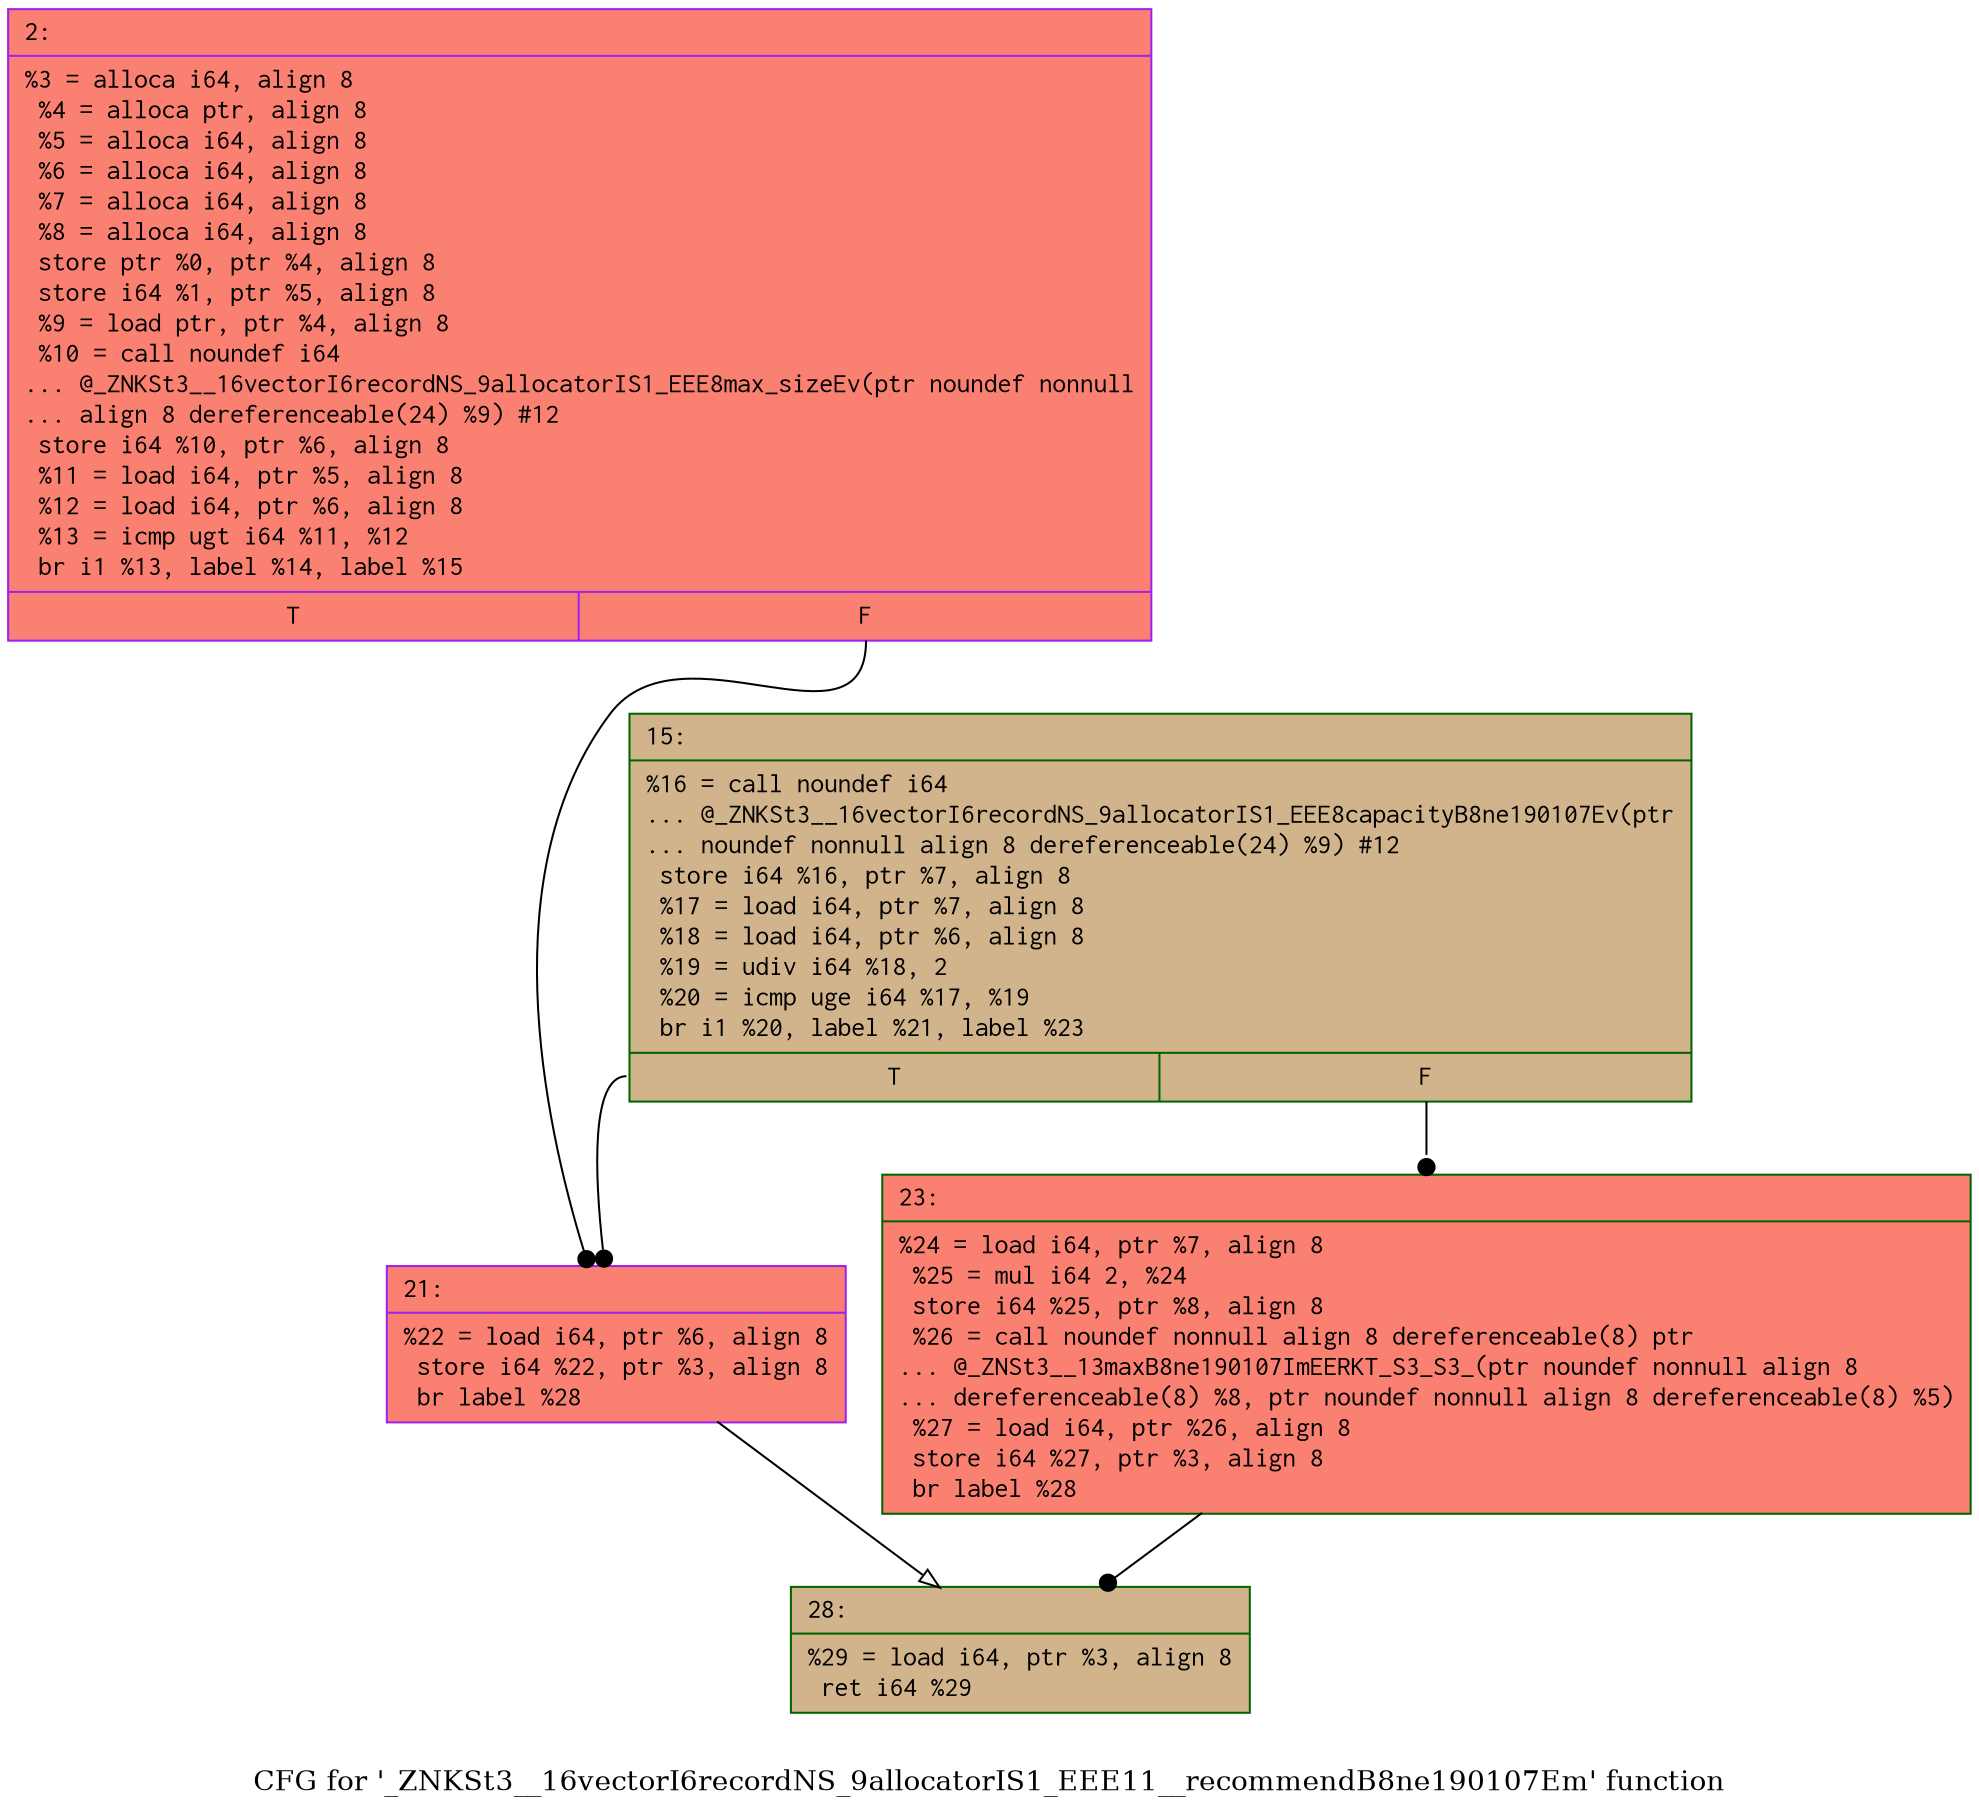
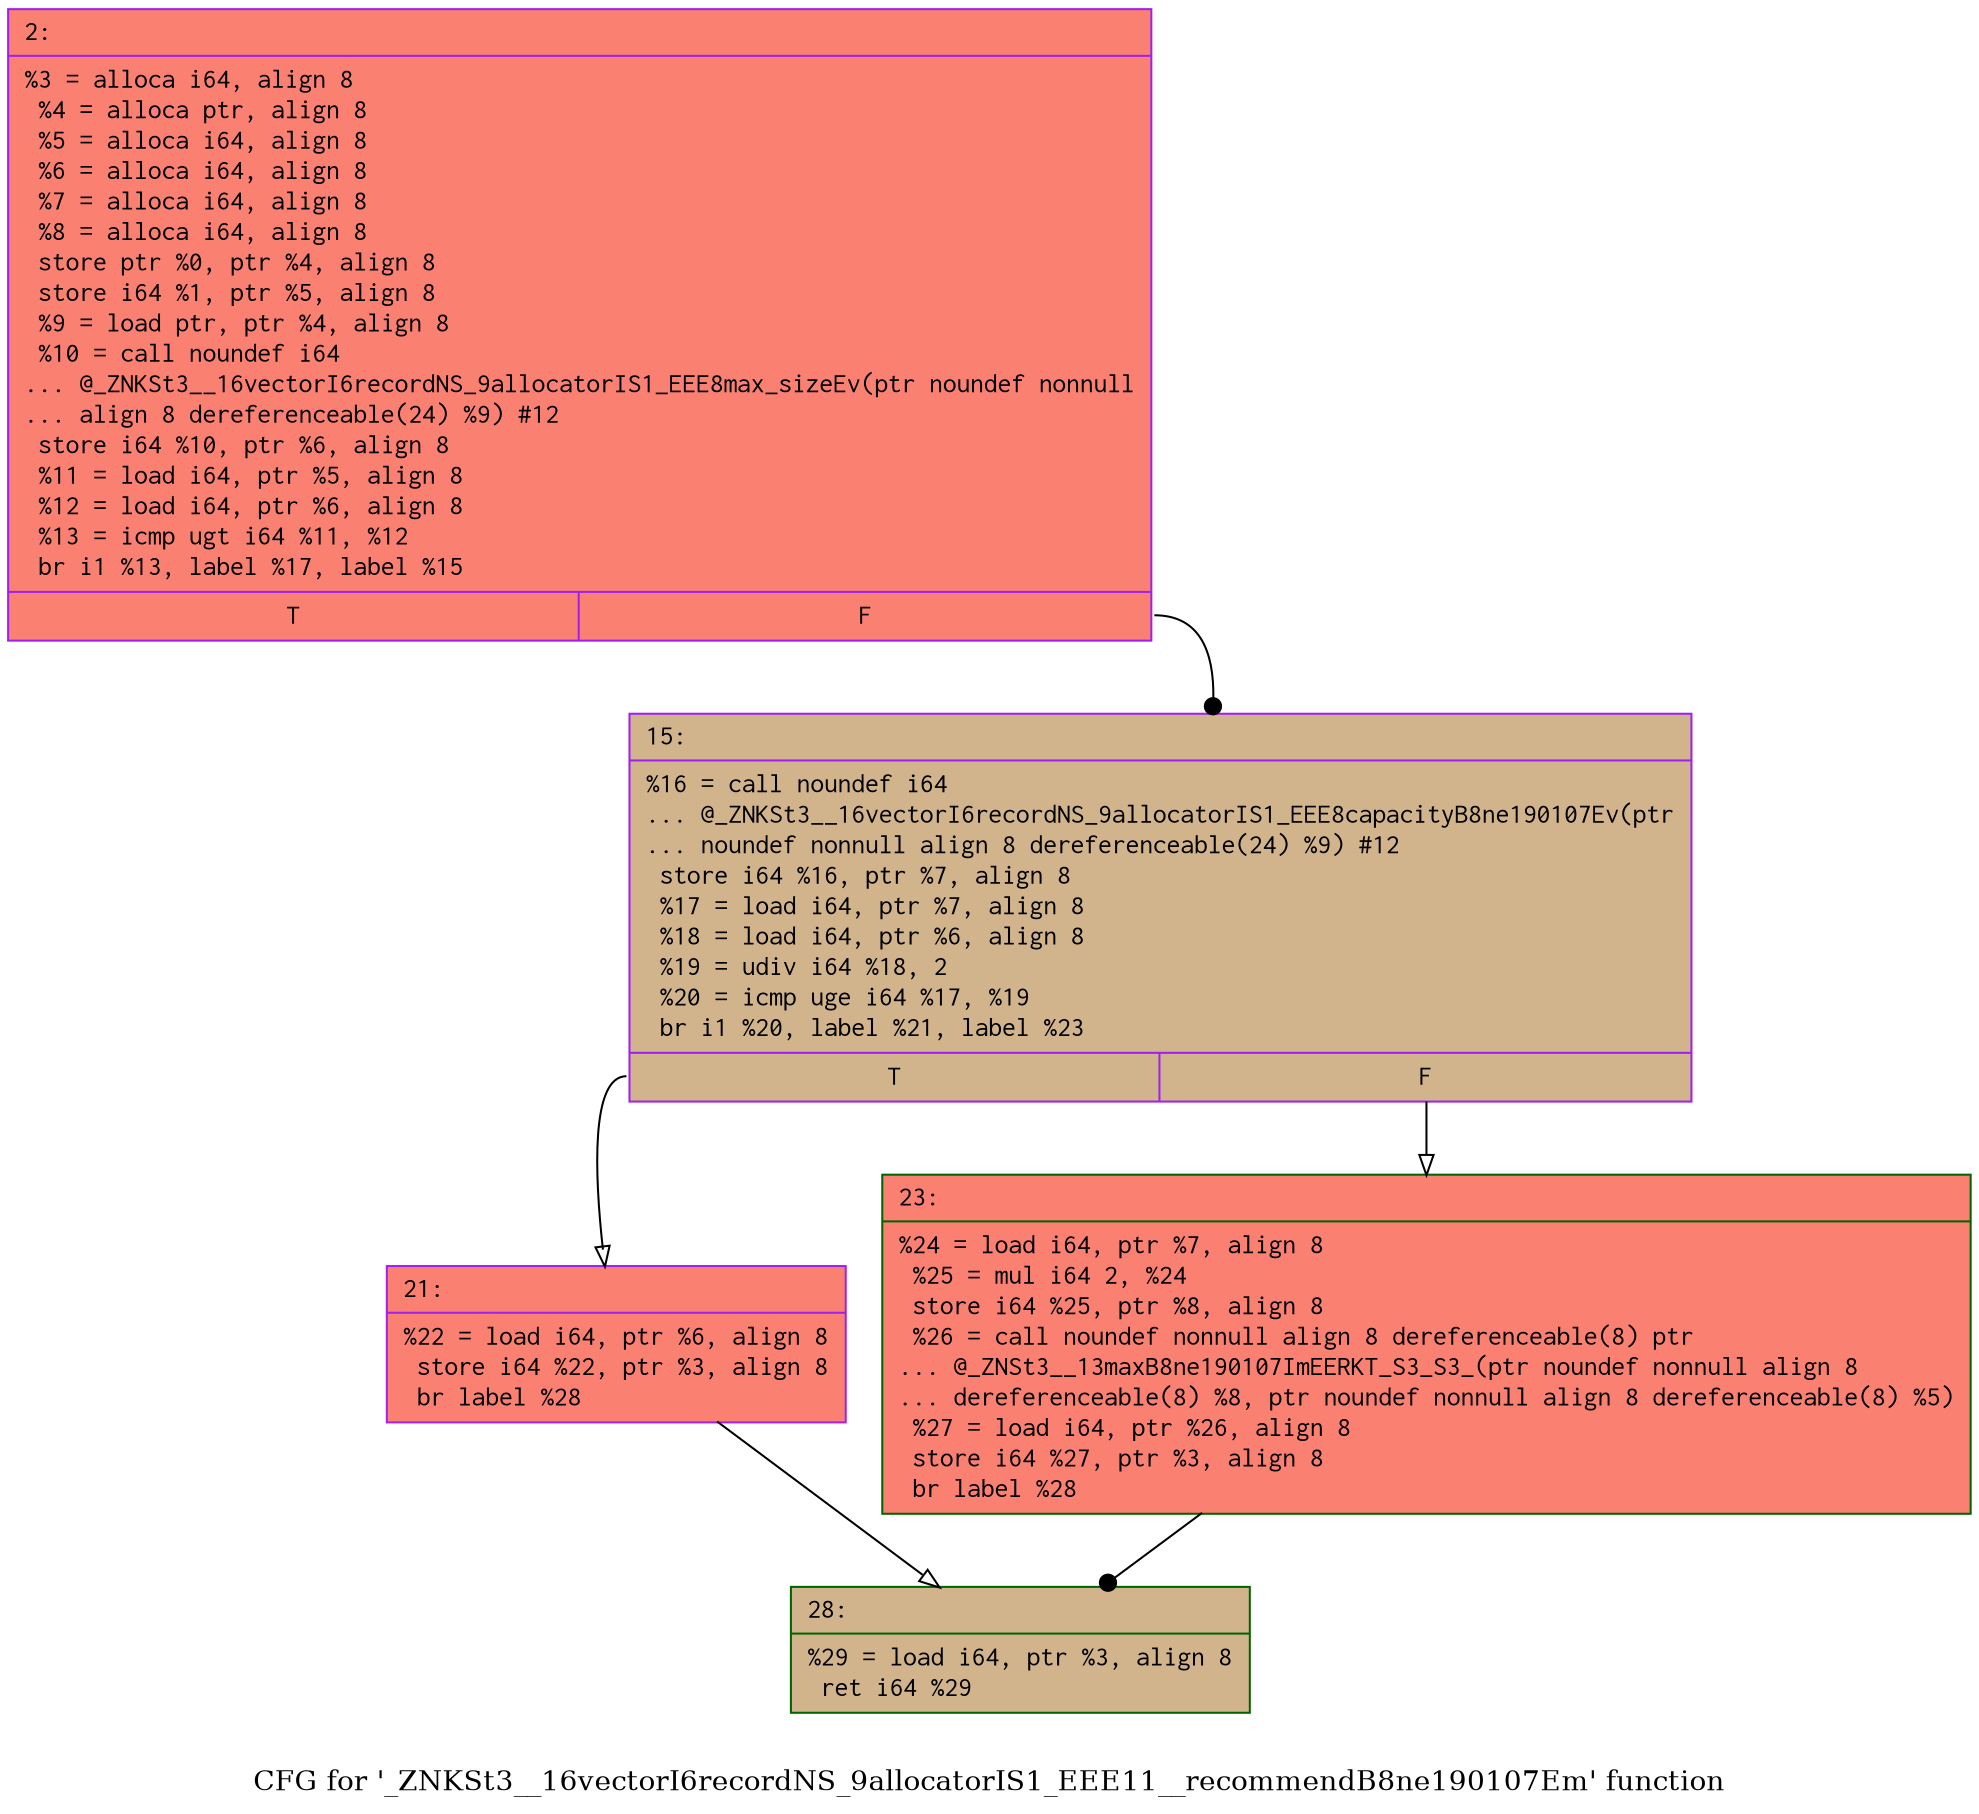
node "2:": text "br i1 %13, label %14, label %15" -> "br i1 %13, label %17, label %15"
edge "2:" -> "21:": now "2:" -> "15:"
node "15:": color darkgreen -> purple
edge "15:" -> "23:": arrowhead dot -> onormal
edge "15:" -> "21:": arrowhead dot -> onormal
